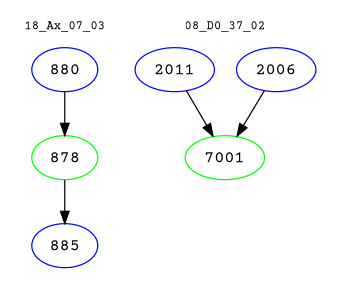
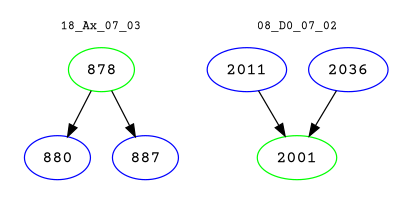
cluster "08_D0_37_02": label "08_D0_37_02" -> "08_D0_07_02"
node "2006": label "2006" -> "2036"
edge "880" -> "878": reversed
node "7001": label "7001" -> "2001"
node "885": label "885" -> "887"
